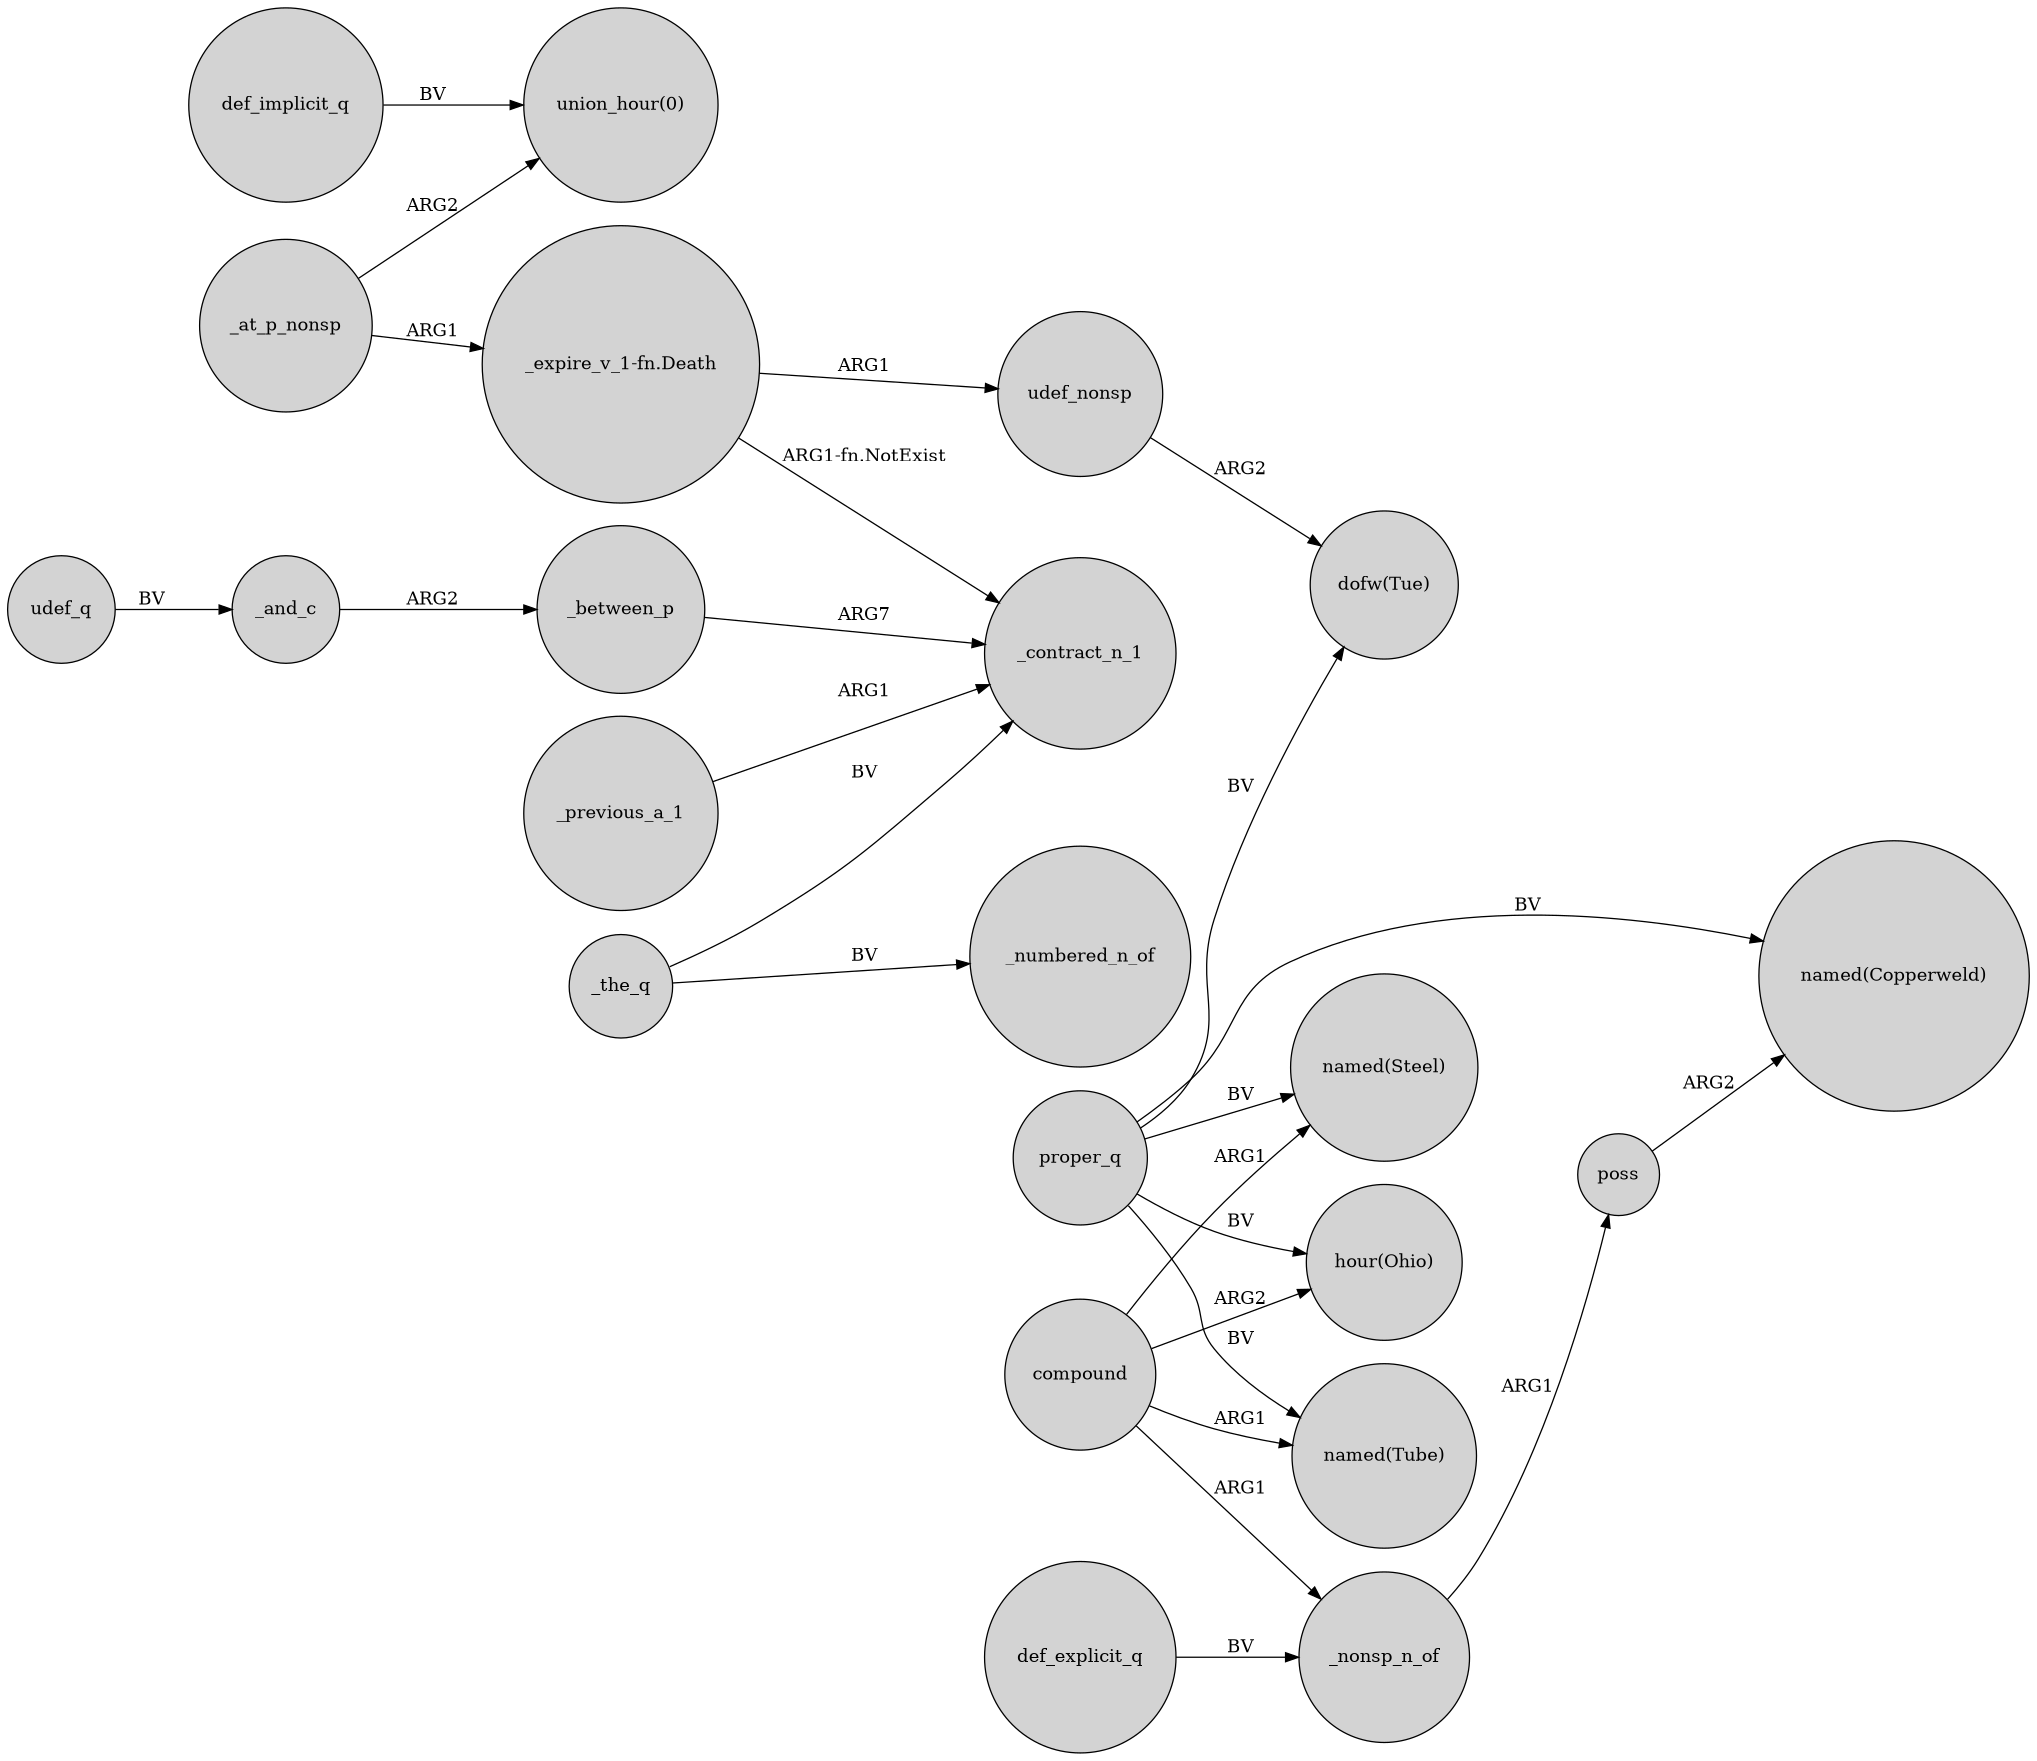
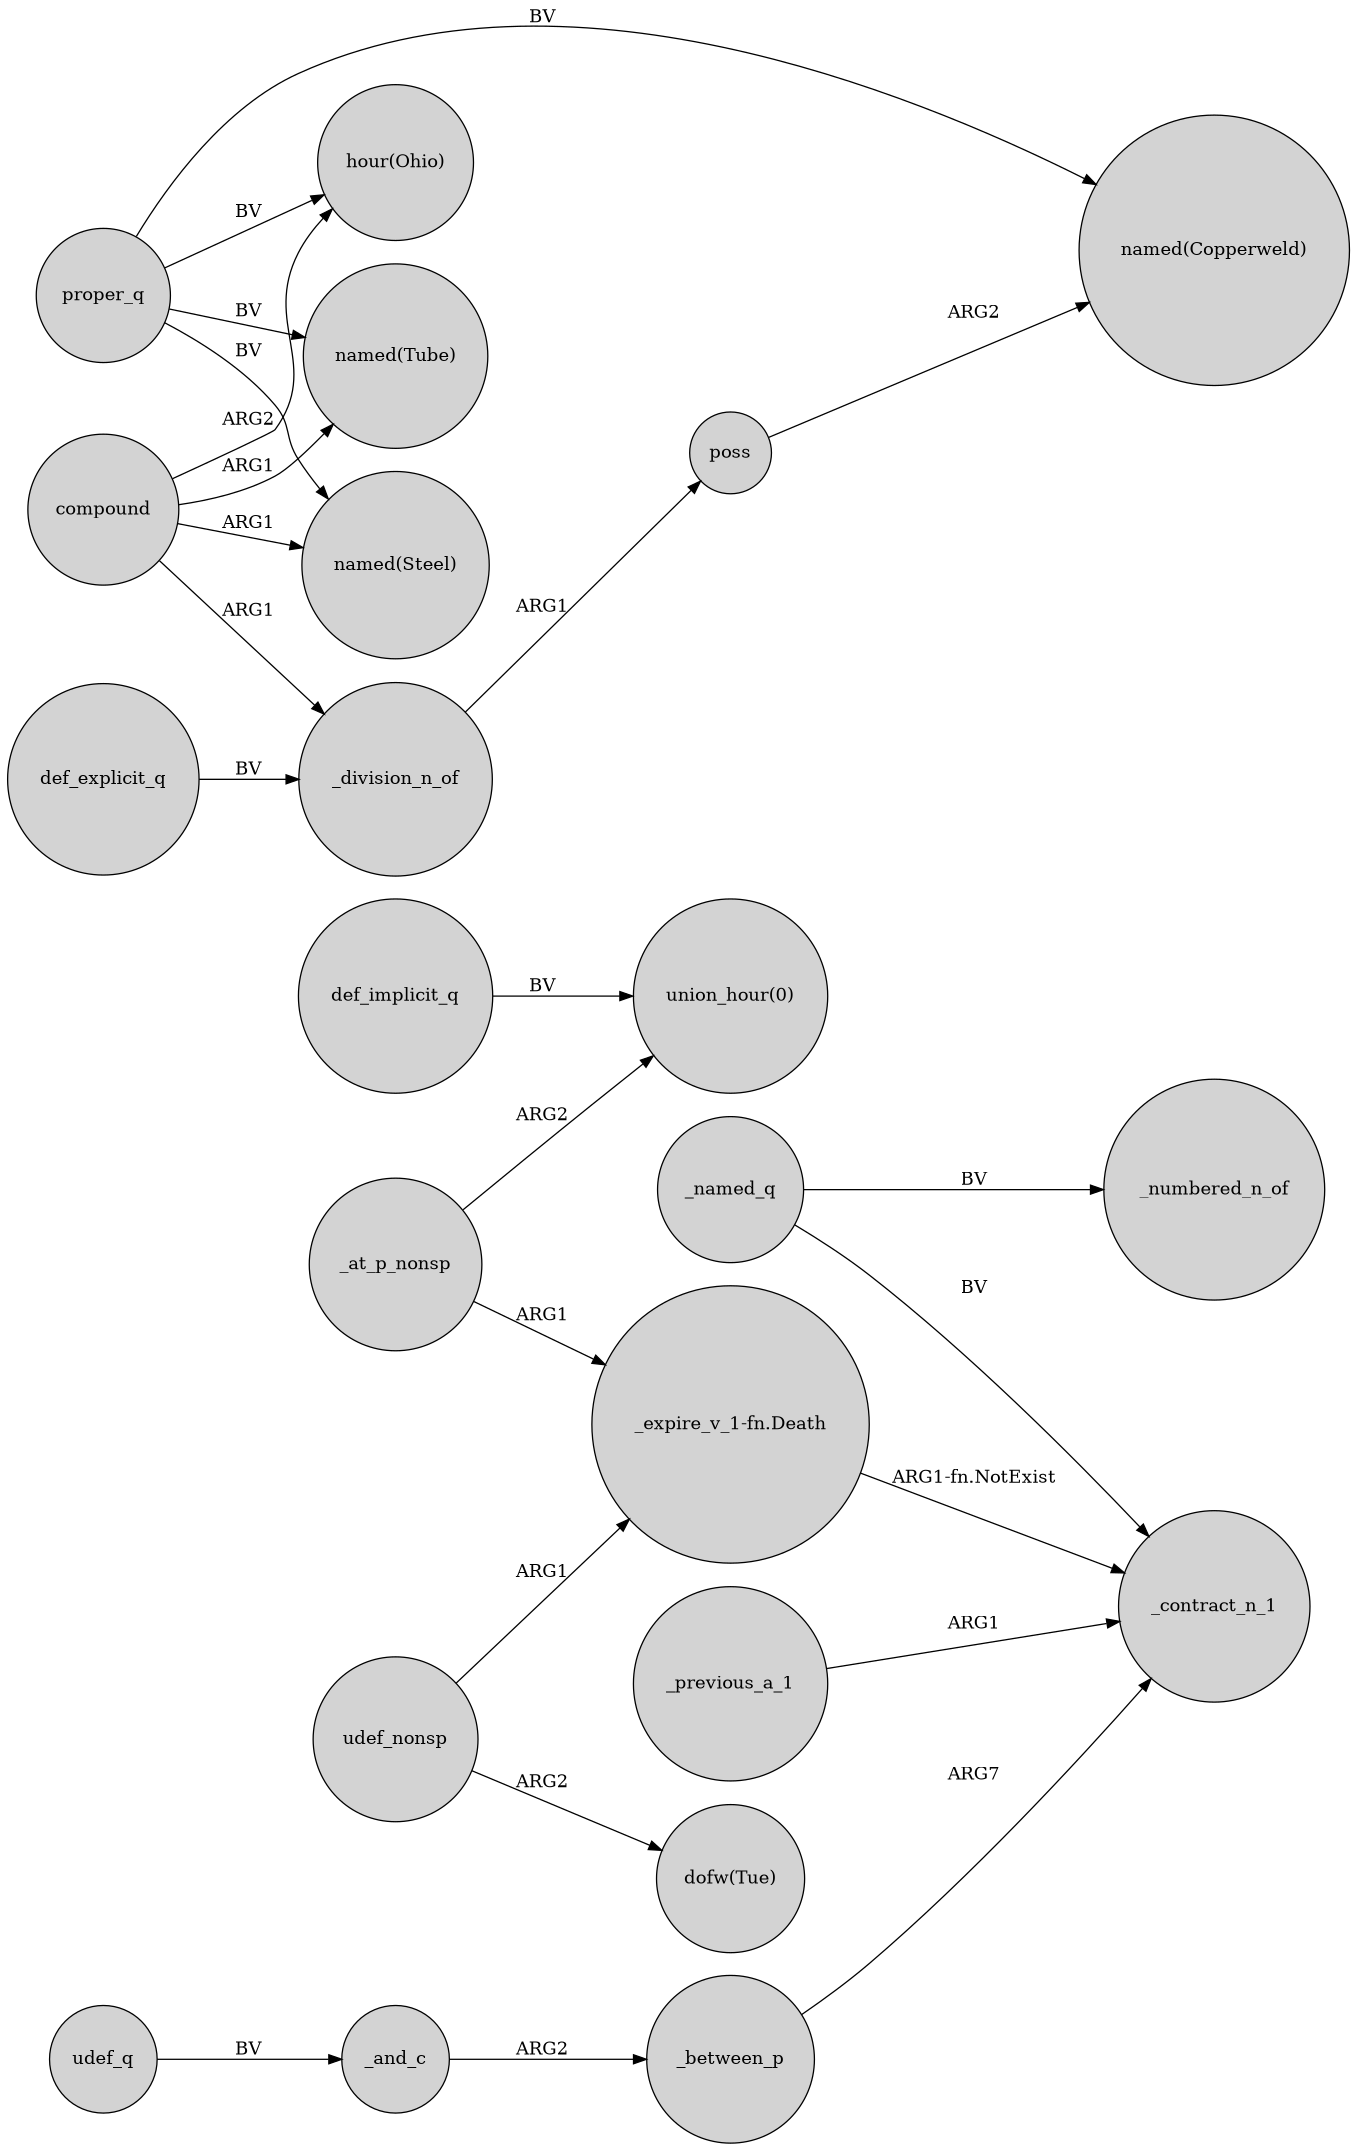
edge "_expire_v_1-fn.Death" -> "udef_nonsp": reversed
edge "proper_q" -> "dofw(Tue)": removed, label "BV"
node "_the_q": label "_the_q" -> "_named_q"
node "_nonsp_n_of": label "_nonsp_n_of" -> "_division_n_of"
